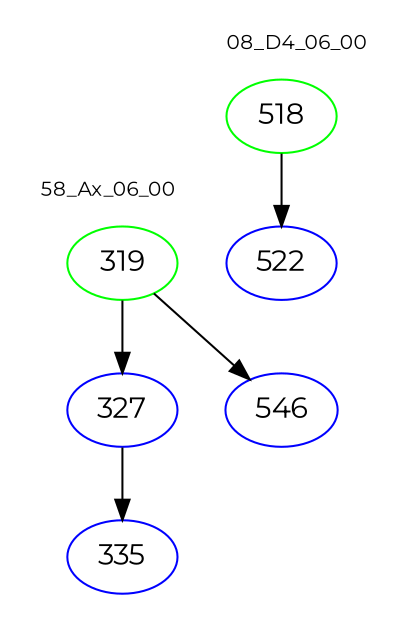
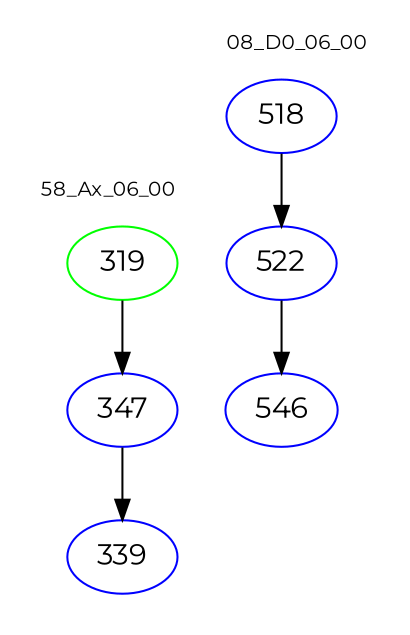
cluster "08_D4_06_00": label "08_D4_06_00" -> "08_D0_06_00"
node "518": color green -> blue
edge "319" -> "546": now "522" -> "546"
node "327": label "327" -> "347"
node "335": label "335" -> "339"
